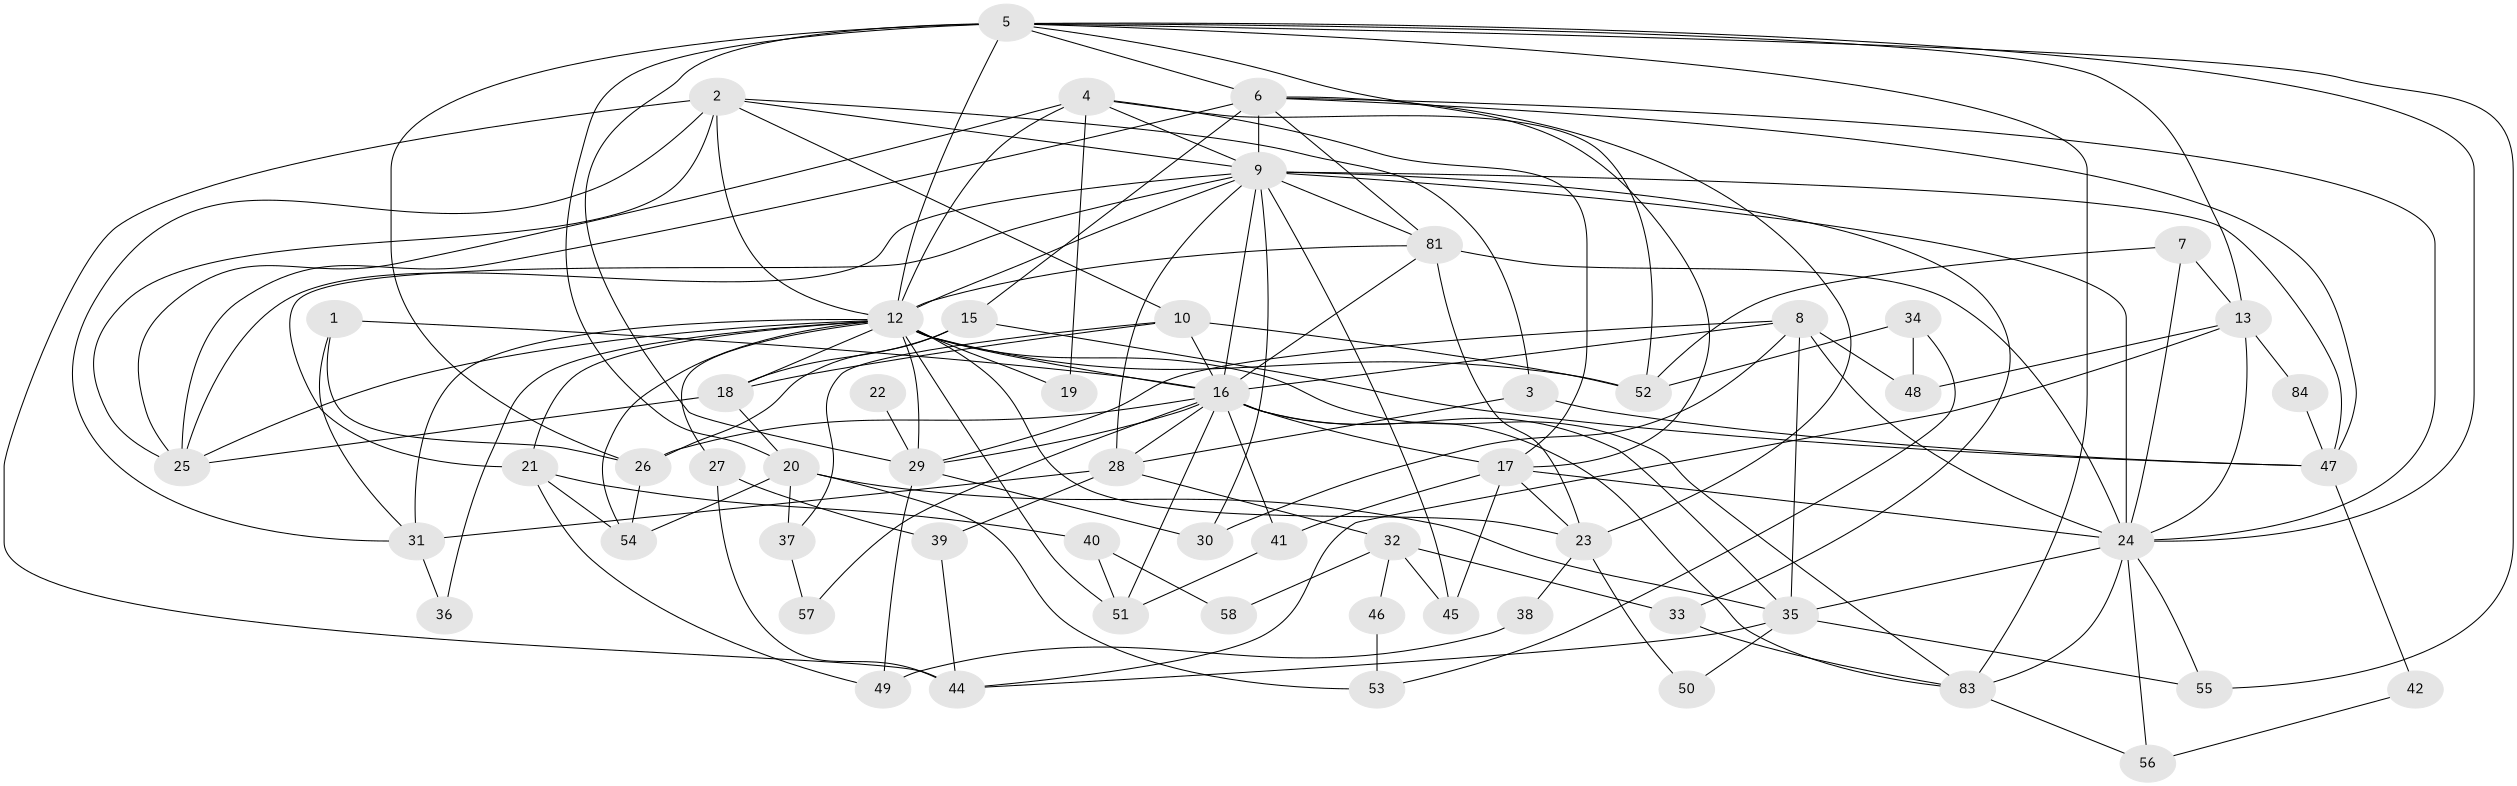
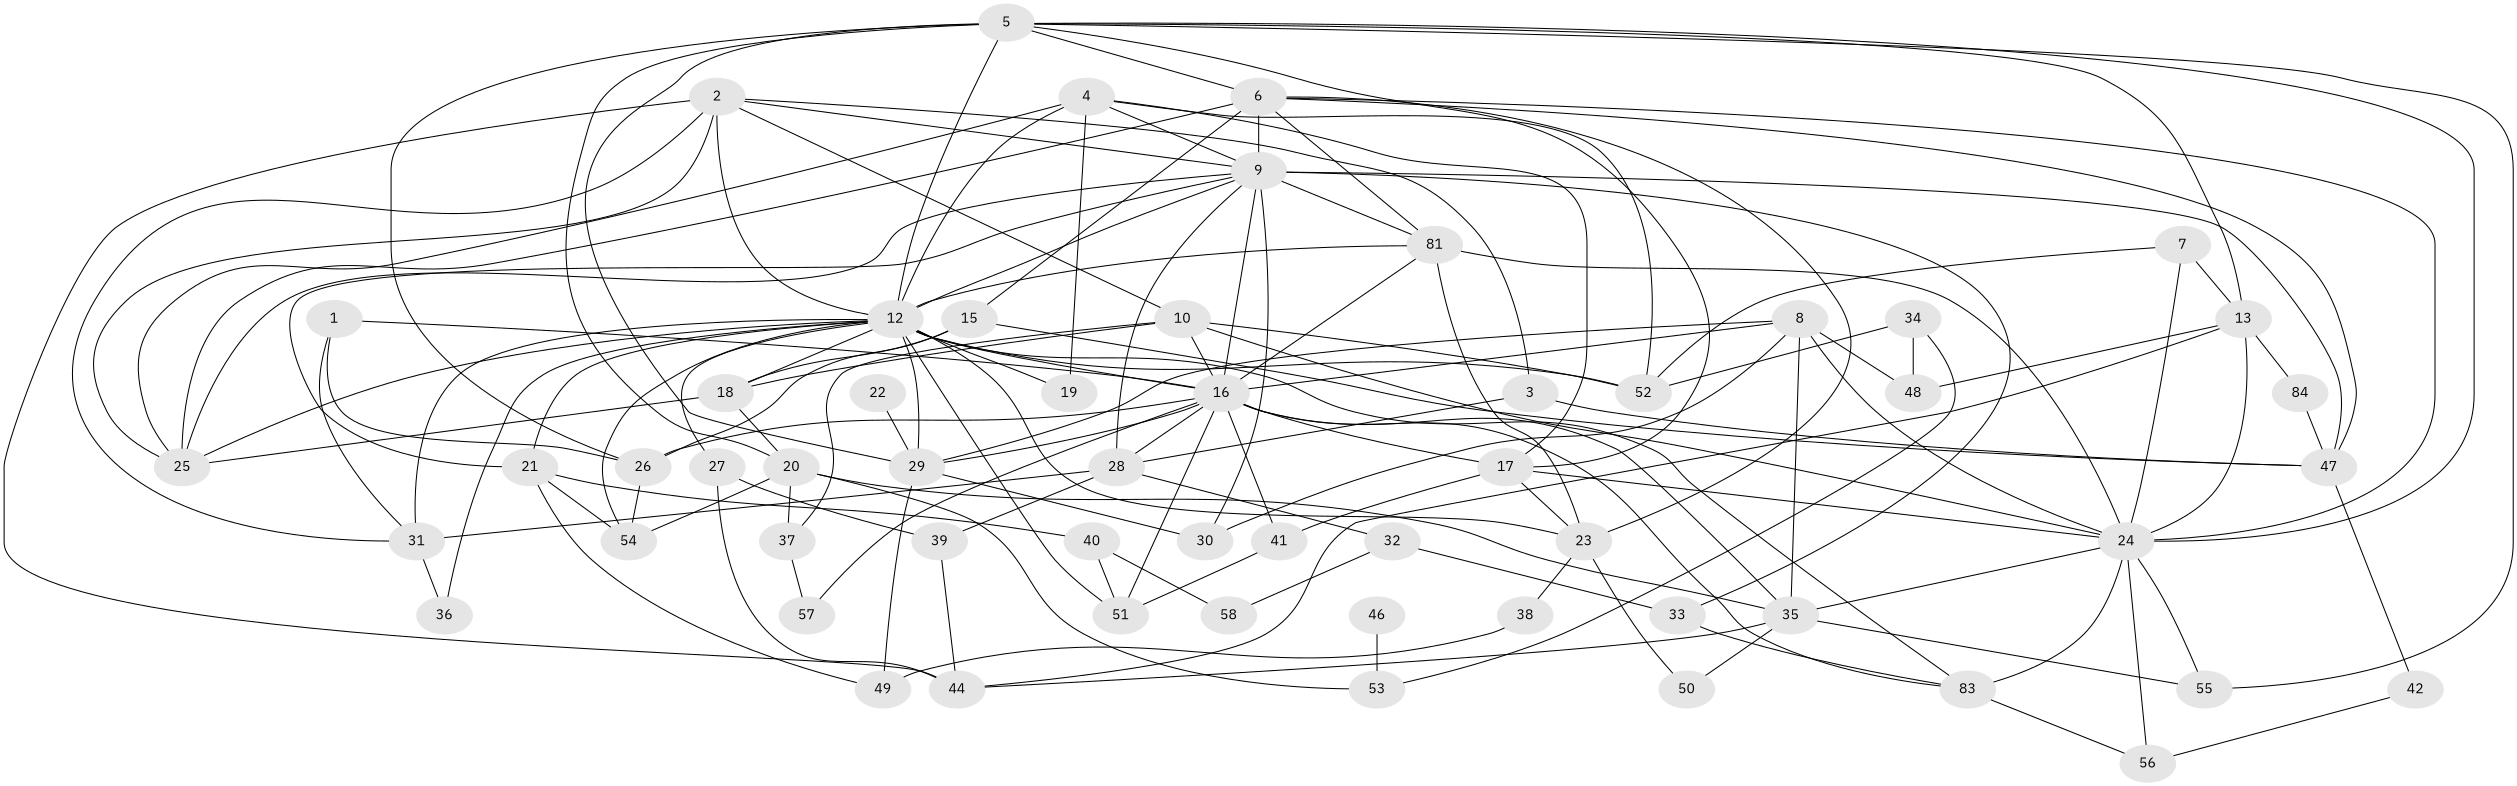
edge "5" -- "83": removed
edge "9" -- "24": now "10" -- "24"
edge "32" -- "46": removed
node "45": removed
